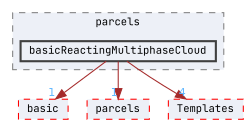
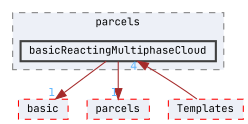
edge "basicReactingMultiphaseCloud" -> "Templates": reversed
